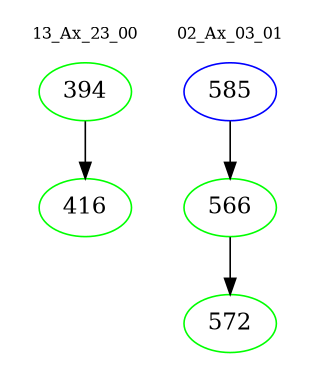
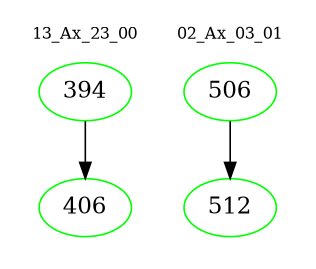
node "585": removed
node "416": label "416" -> "406"
node "566": label "566" -> "506"
node "572": label "572" -> "512"
